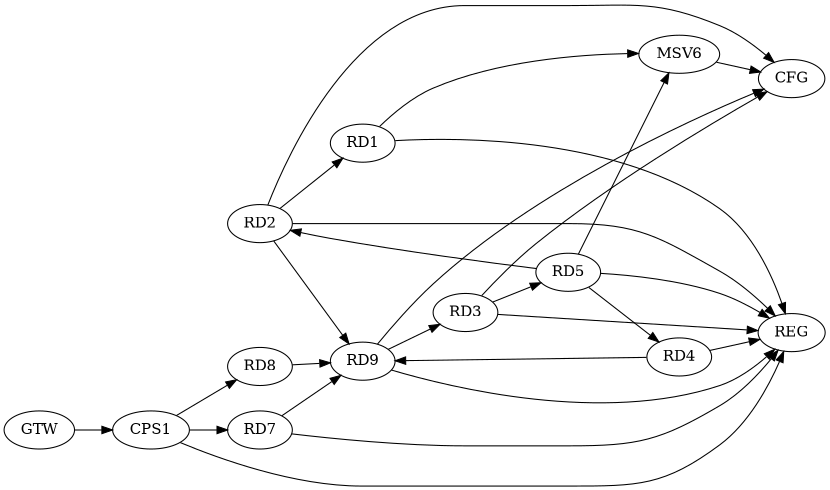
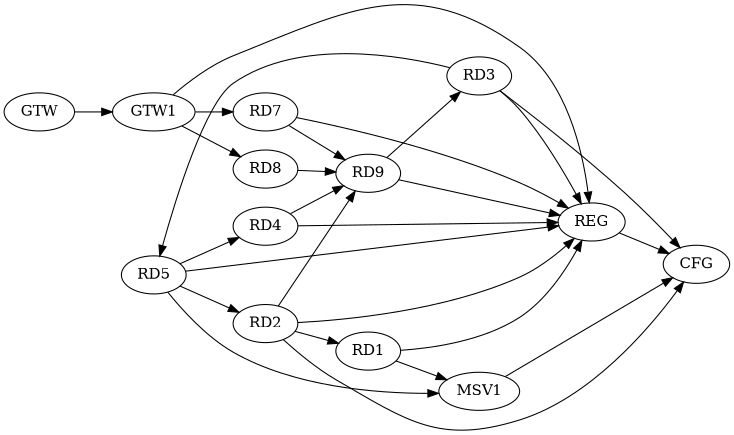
node "MSV6": label "MSV6" -> "MSV1"
edge "RD9" -> "CFG": now "REG" -> "CFG"
node "CPS1": label "CPS1" -> "GTW1"
